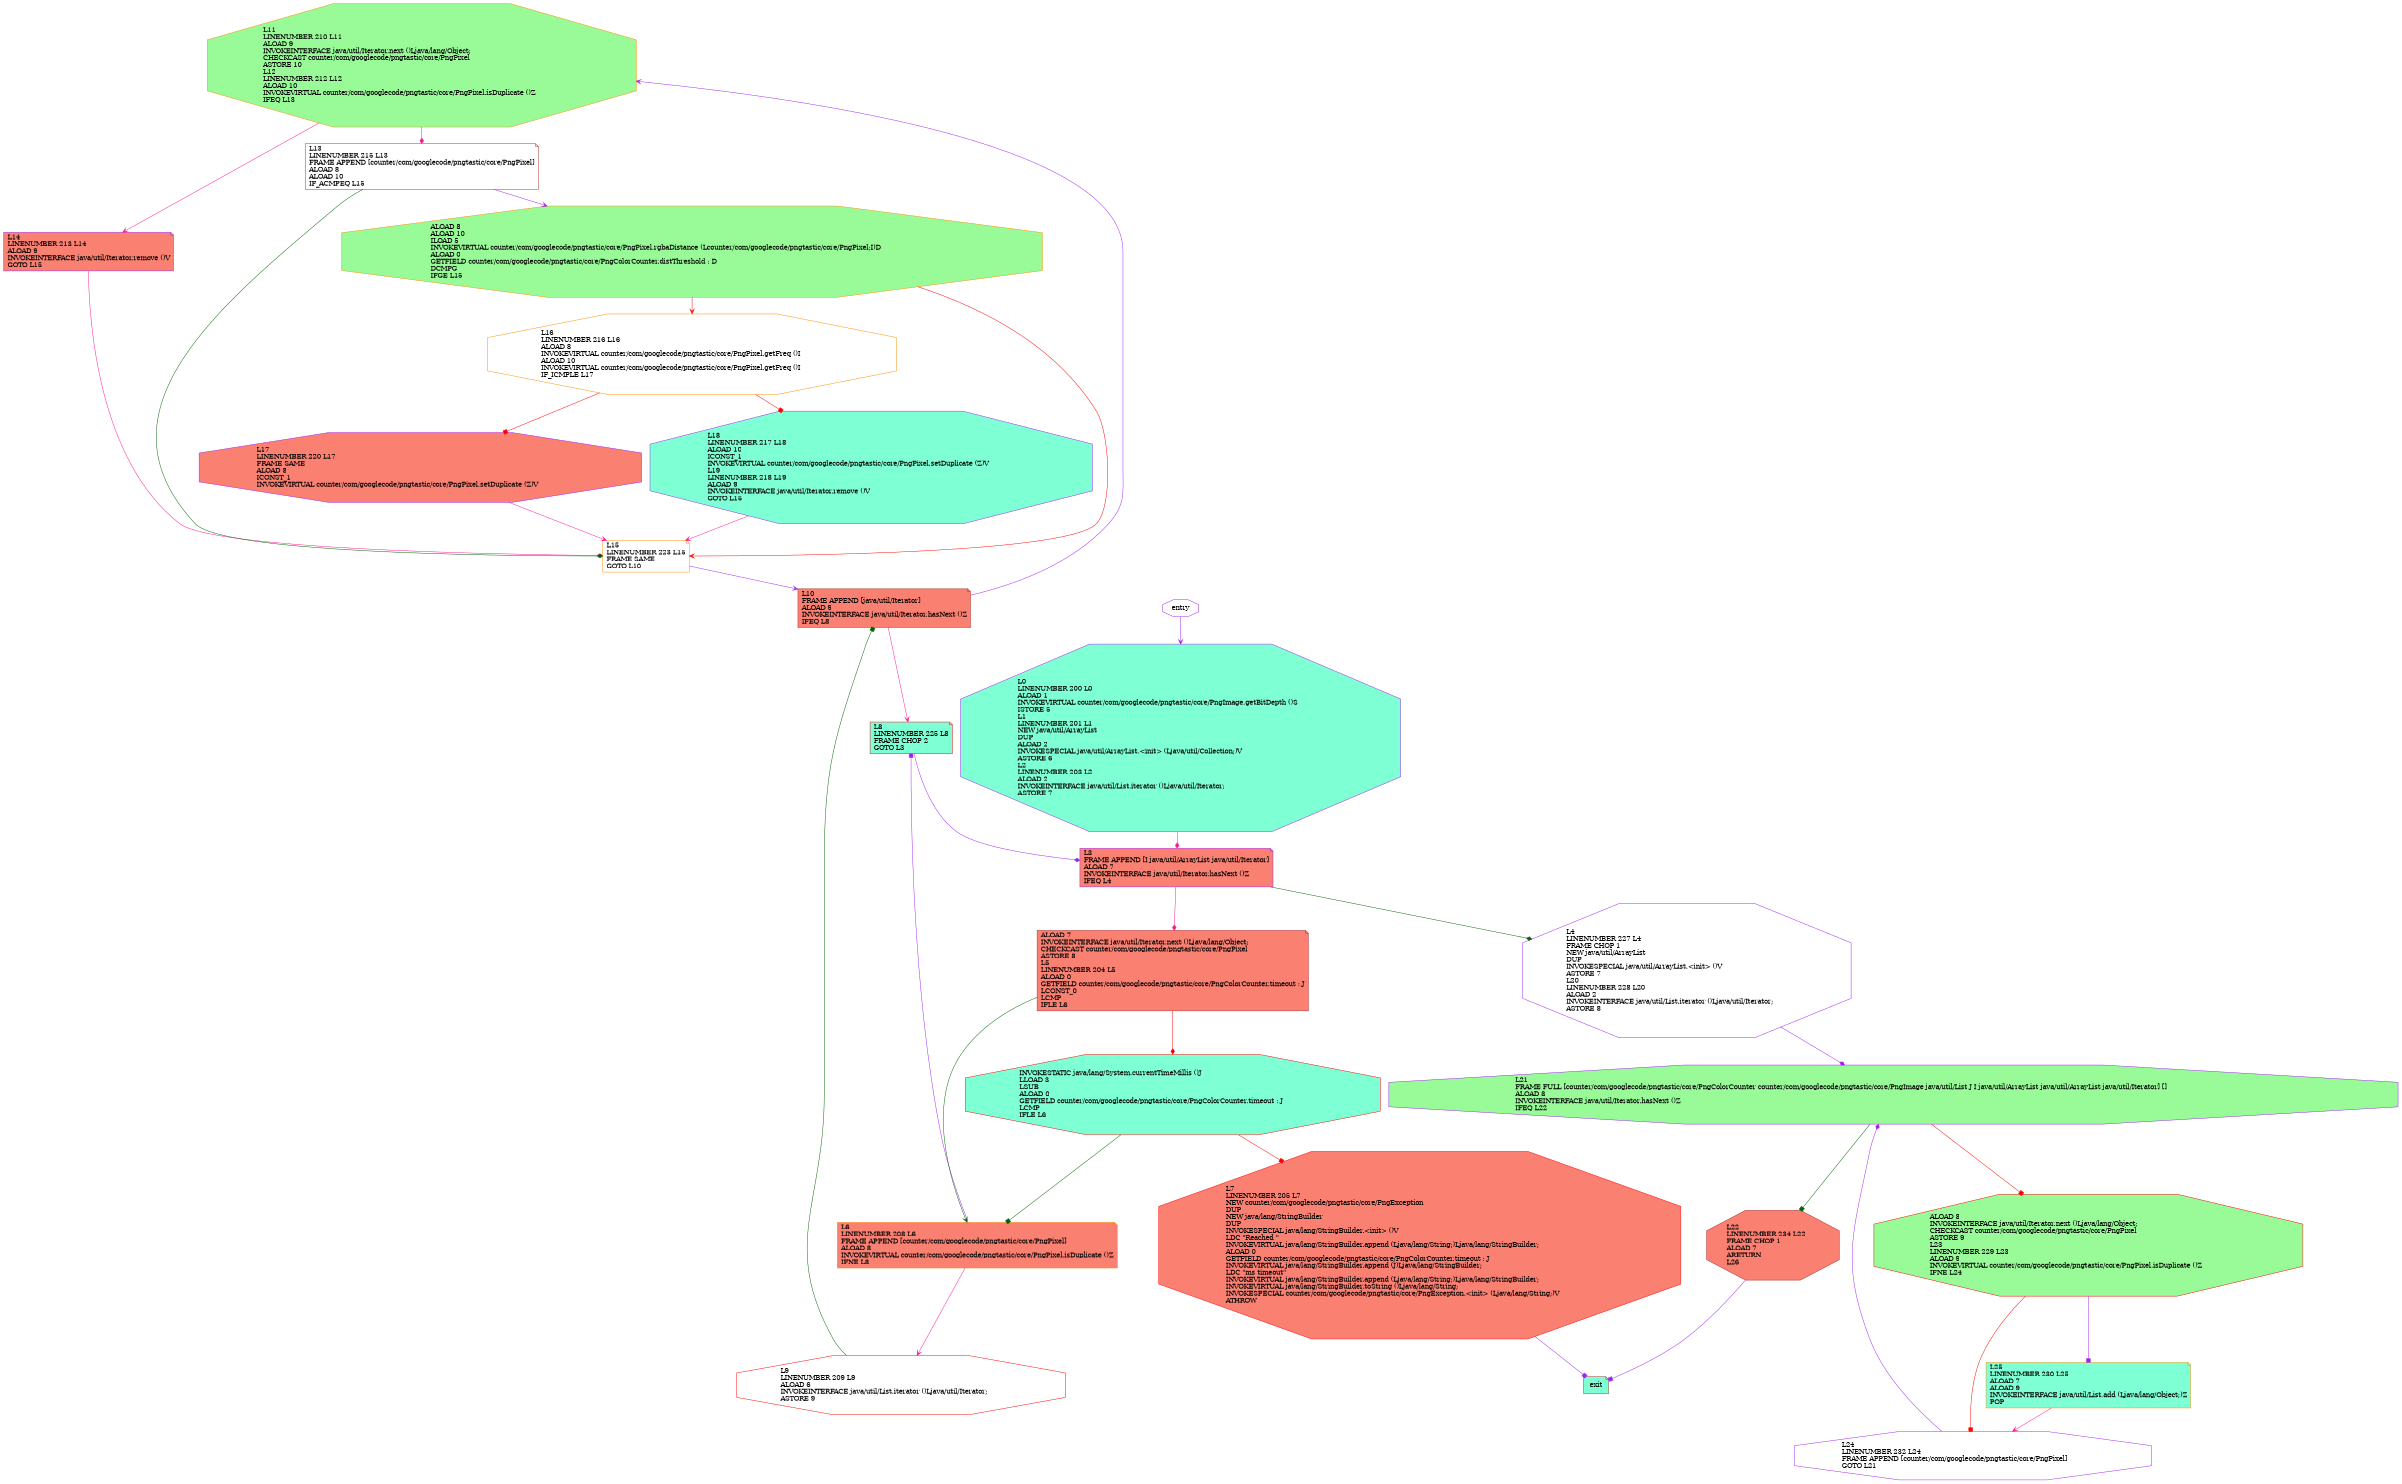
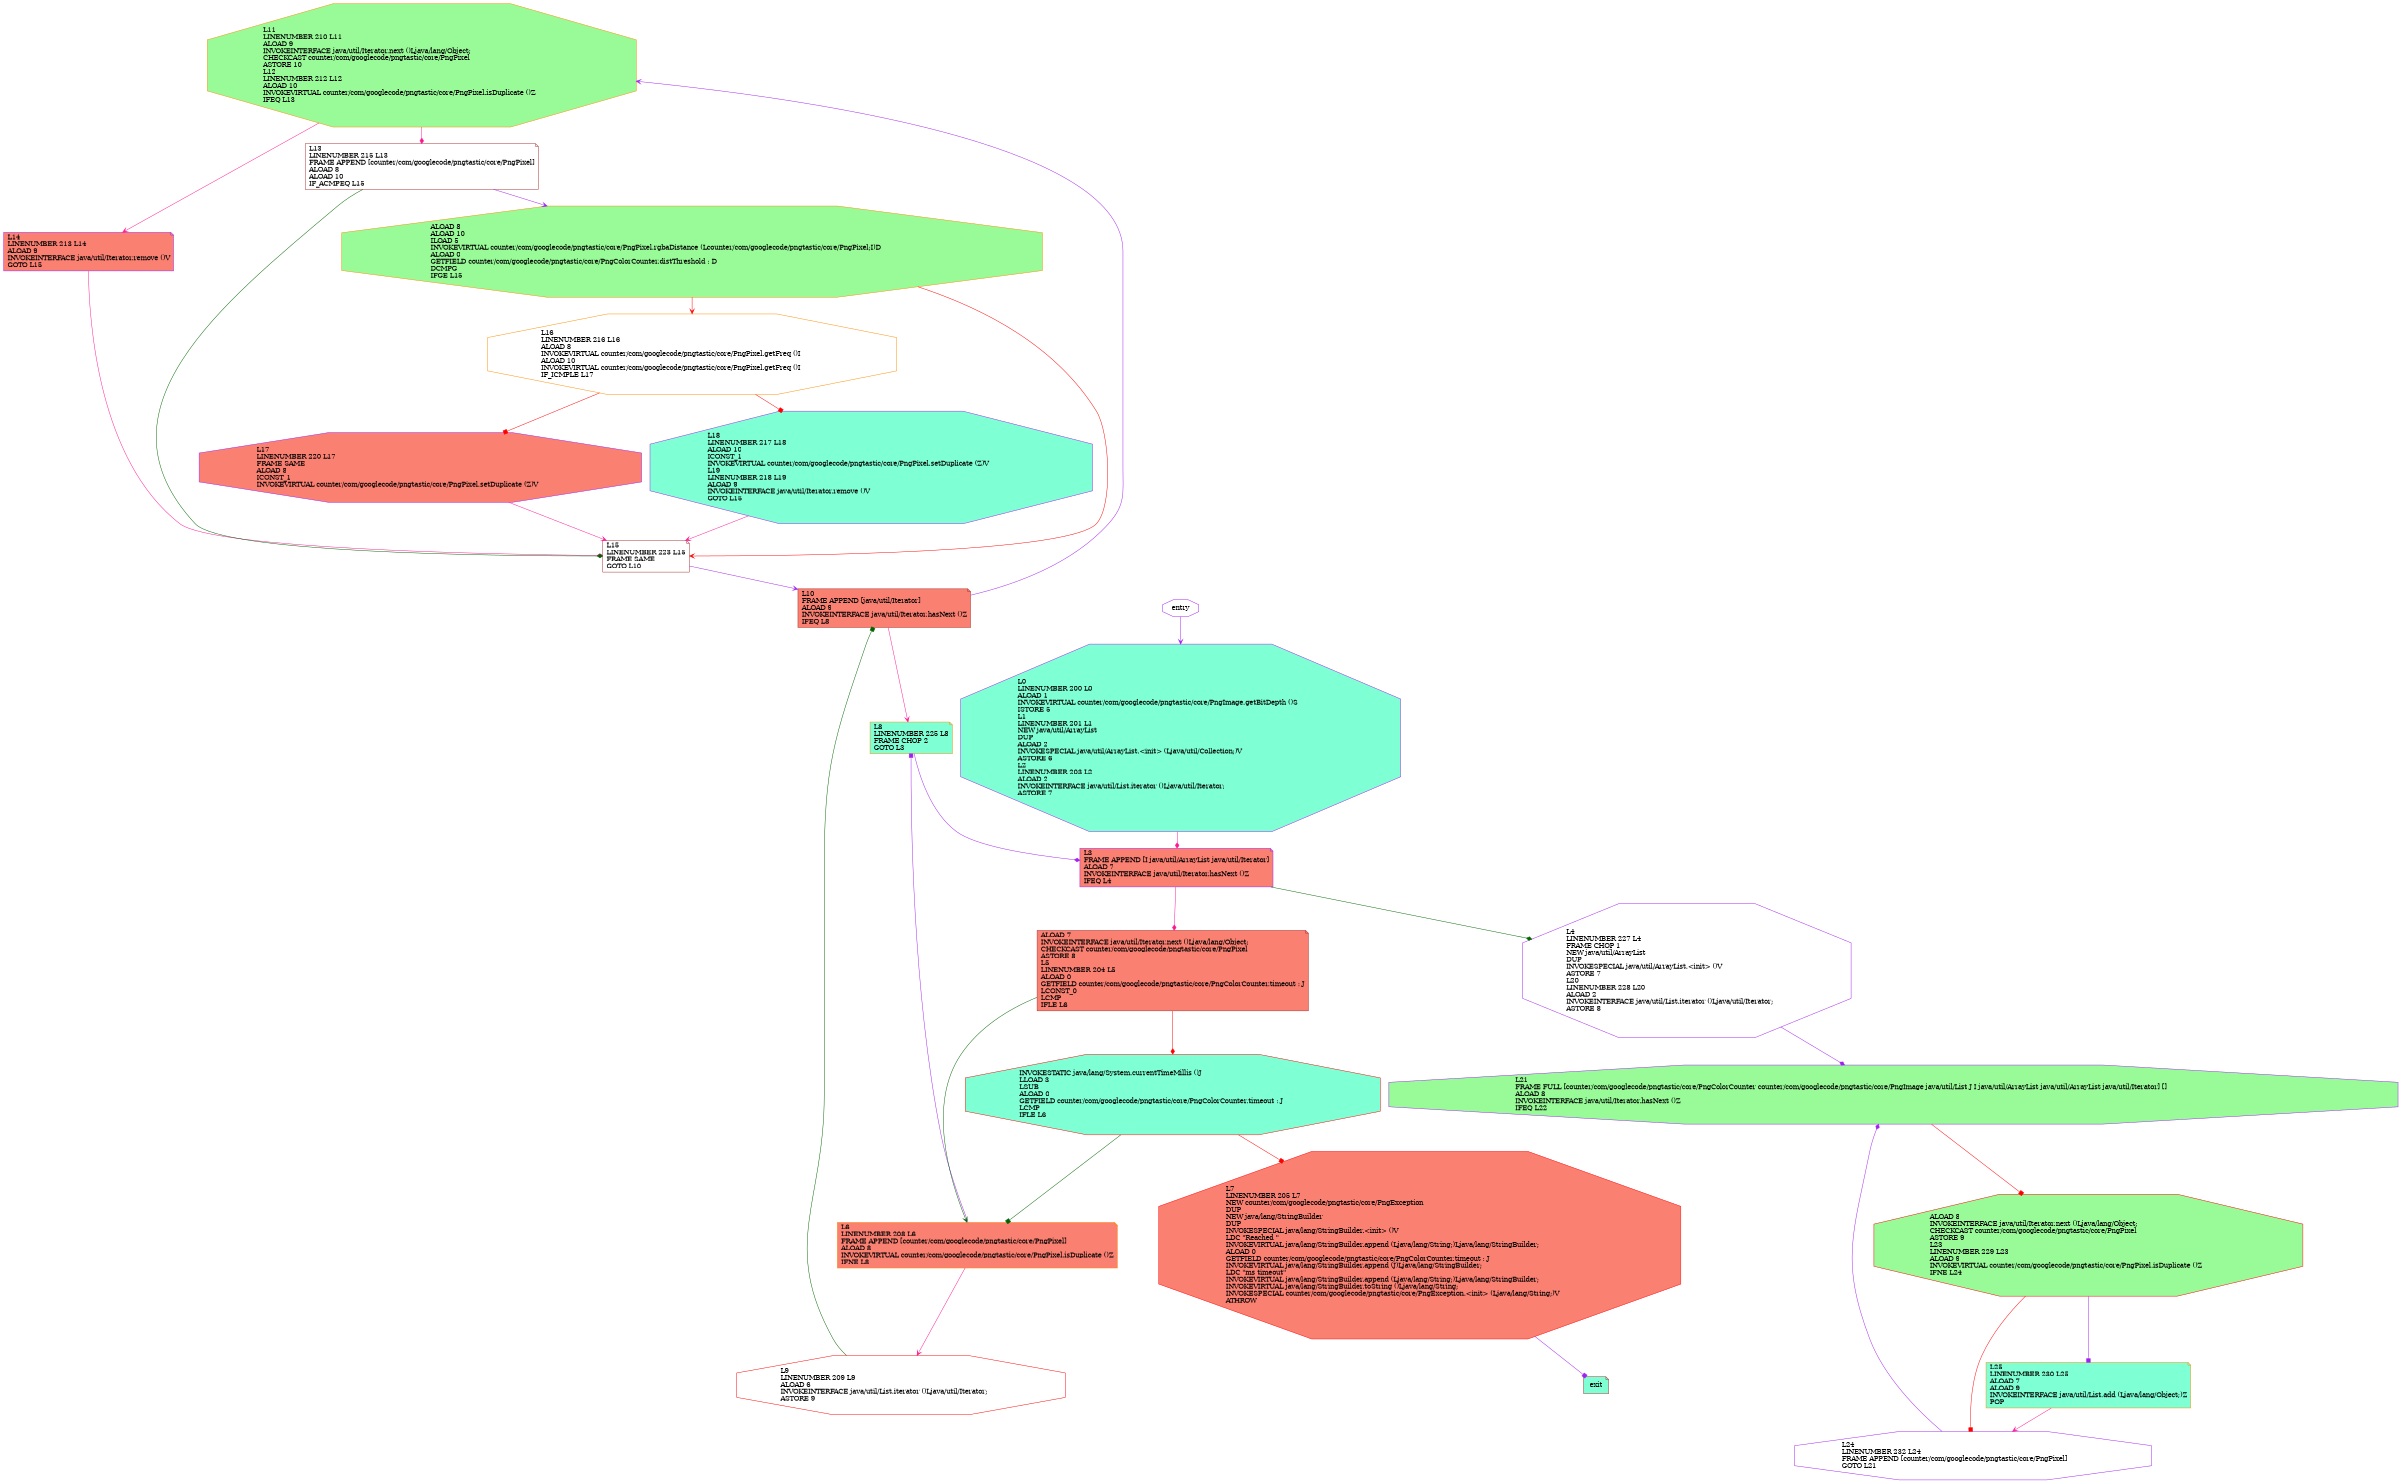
node "L15 LINENUMBER 223 L15 FRAME SAME GOTO L10": color darkorange -> brown
node "L8 LINENUMBER 225 L8 FRAME CHOP 2 GOTO L3": color red -> darkorange
node "L22 LINENUMBER 234 L22 FRAME CHOP 1 ALOAD 7 ARETURN L26": removed
